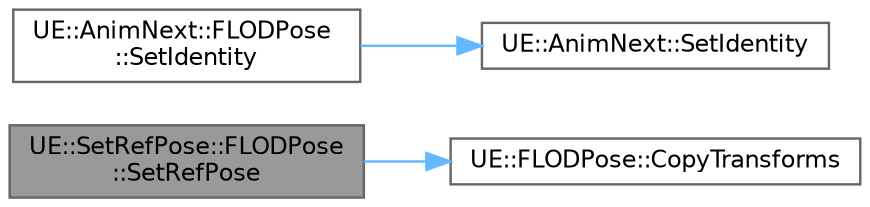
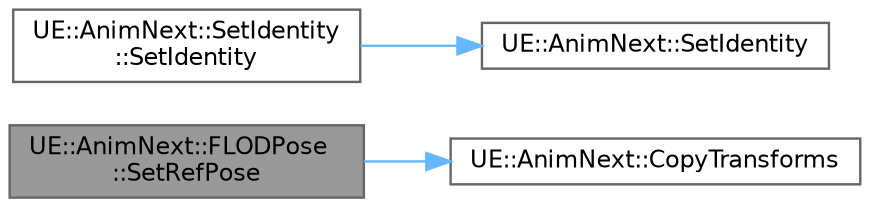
node "UE::AnimNext::FLODPose ::SetIdentity": label "UE::AnimNext::FLODPose ::SetIdentity" -> "UE::AnimNext::SetIdentity ::SetIdentity"
node "UE::SetRefPose::FLODPose ::SetRefPose": label "UE::SetRefPose::FLODPose ::SetRefPose" -> "UE::AnimNext::FLODPose ::SetRefPose"
node "UE::FLODPose::CopyTransforms": label "UE::FLODPose::CopyTransforms" -> "UE::AnimNext::CopyTransforms"
